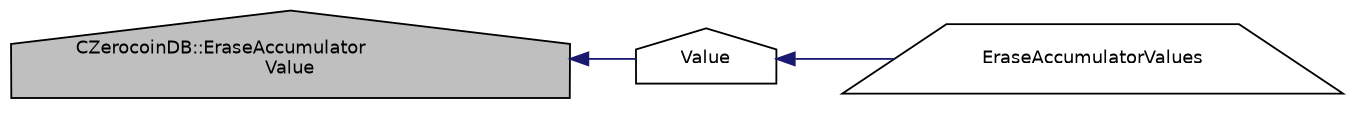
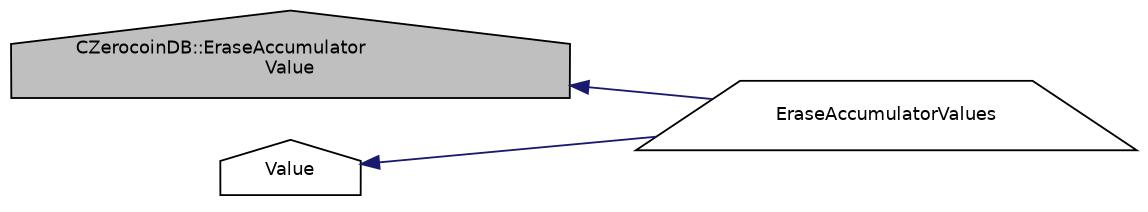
edge "Value" -> "CZerocoinDB::EraseAccumulator Value": now "EraseAccumulatorValues" -> "CZerocoinDB::EraseAccumulator Value"
